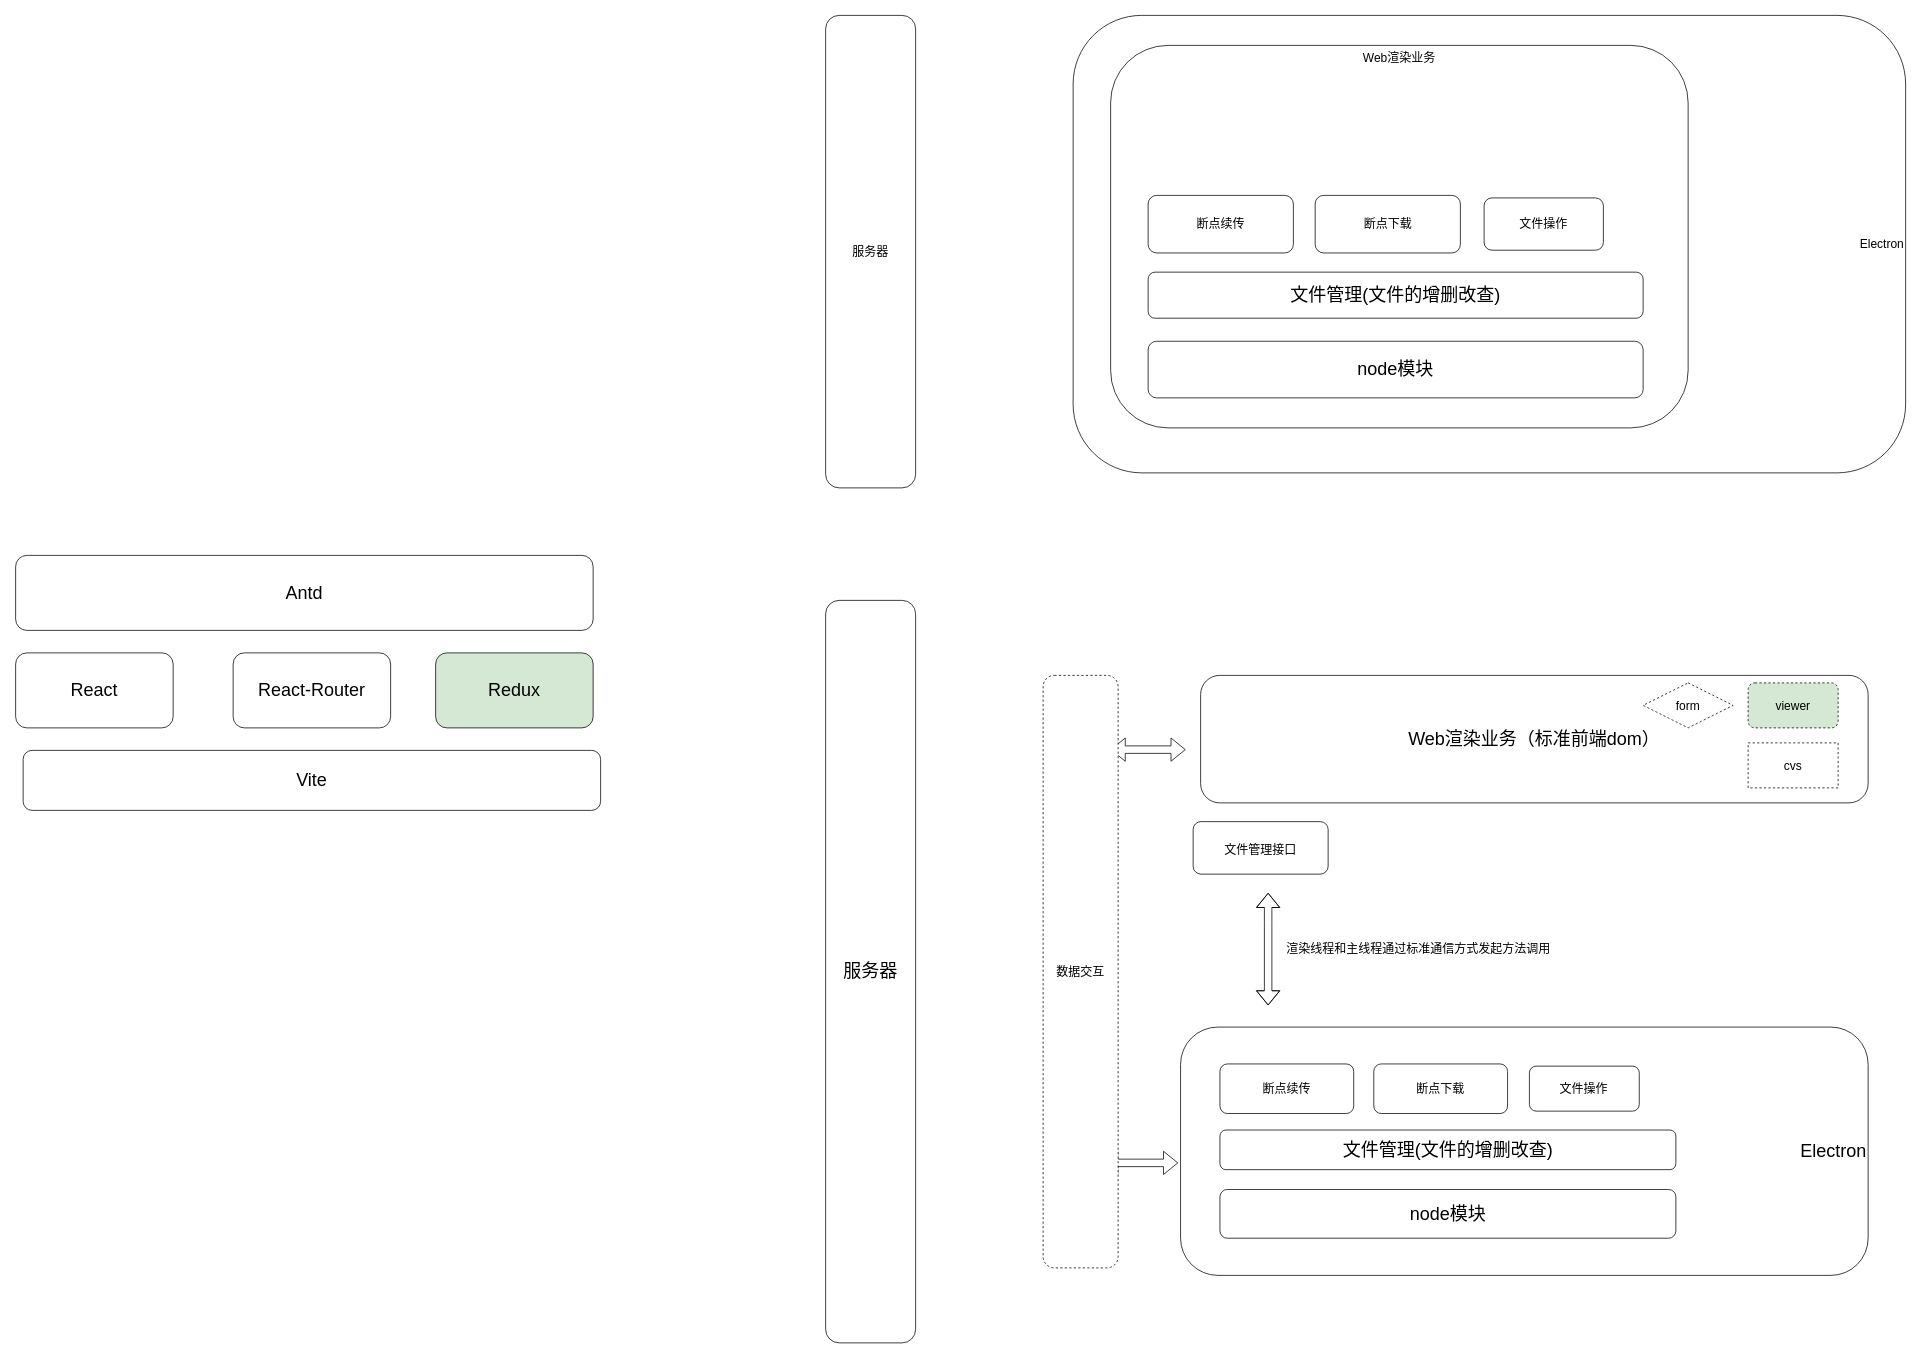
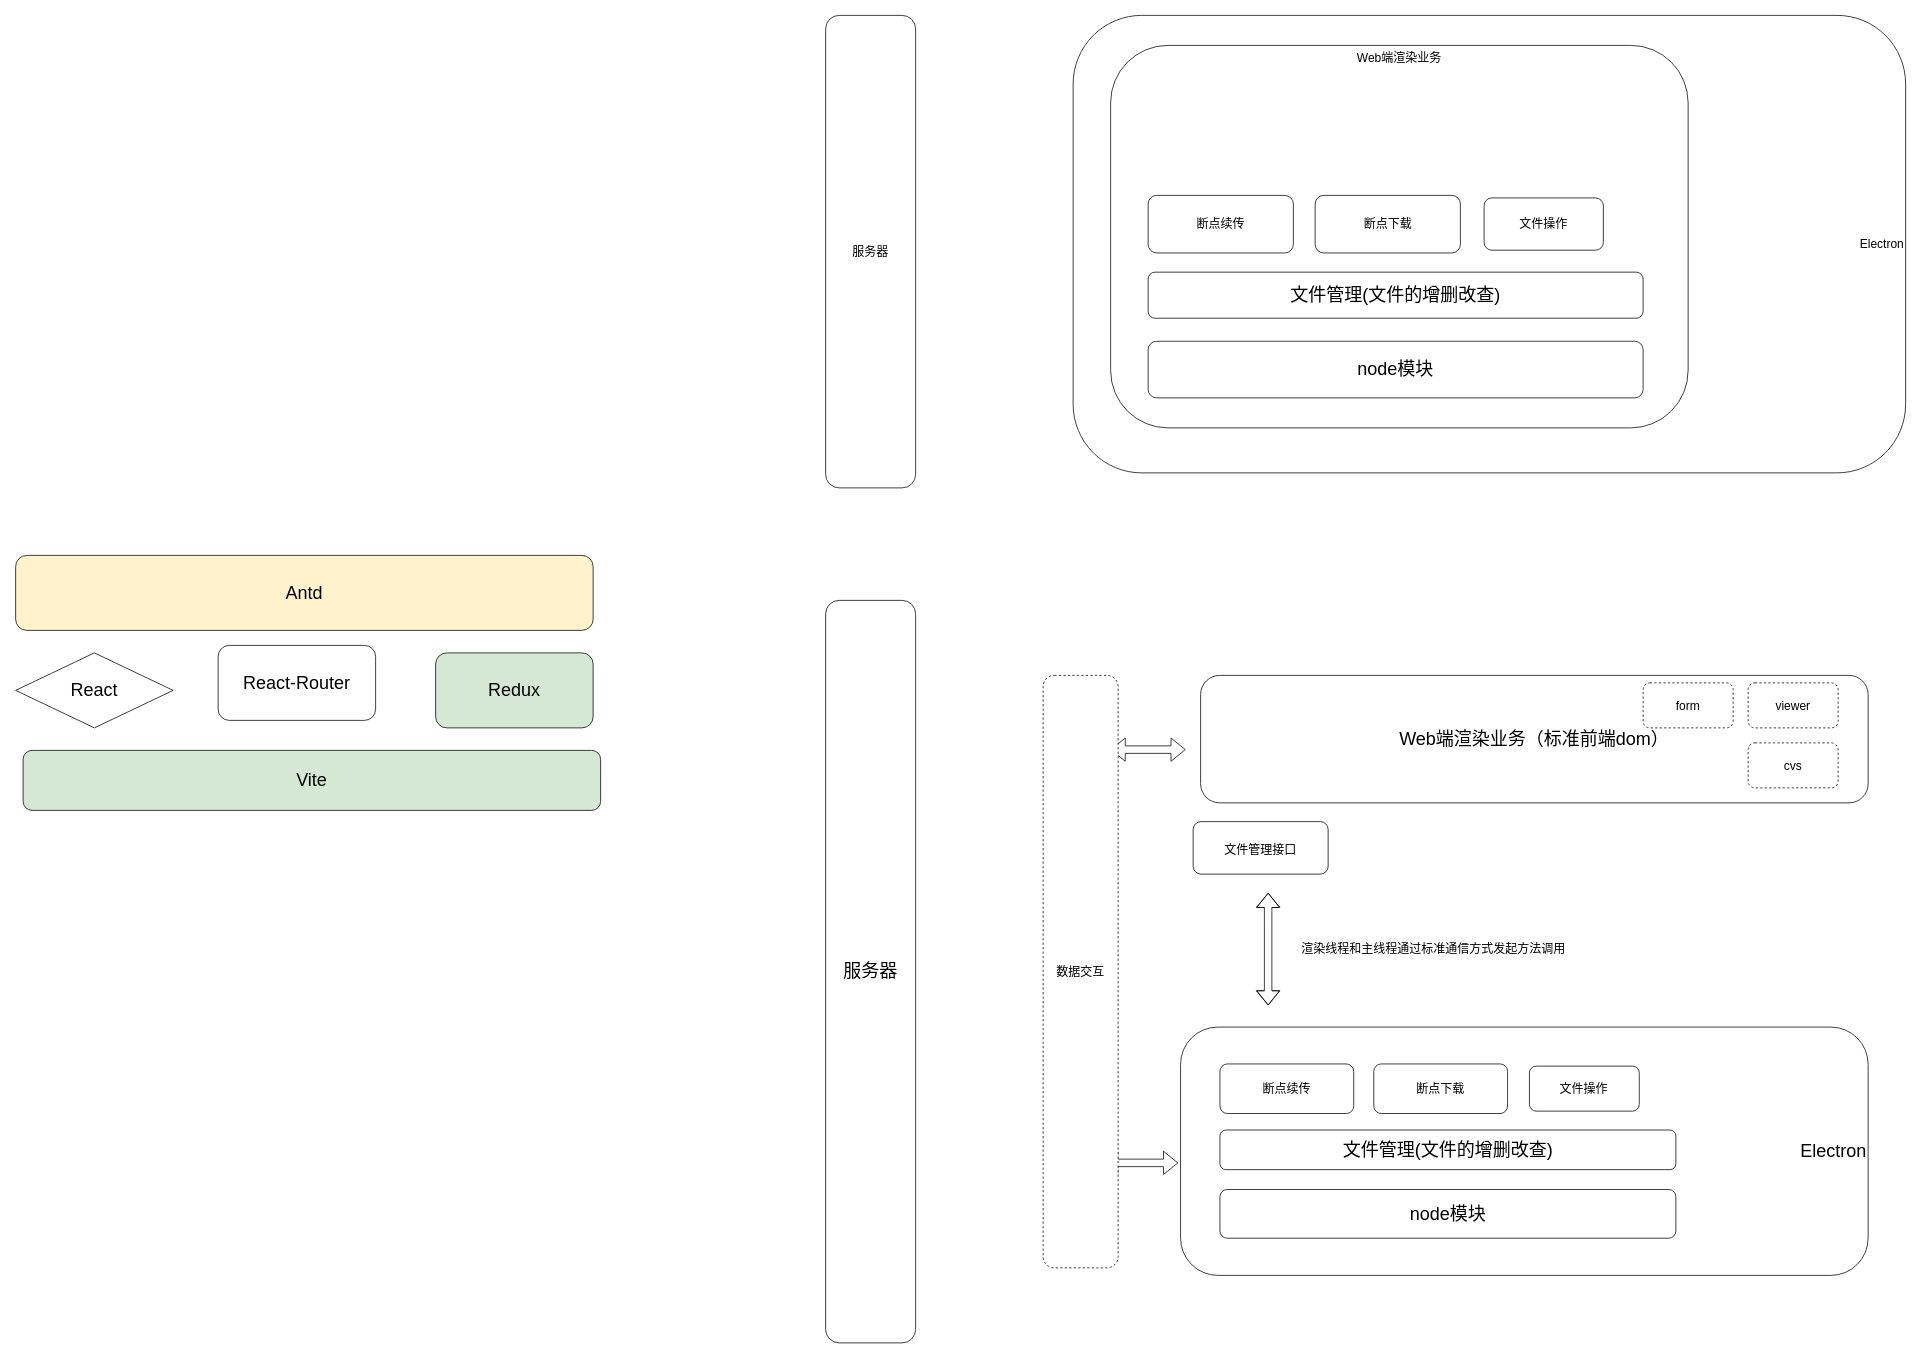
node "Web渲染业务": label "Web渲染业务" -> "Web端渲染业务"
node "Antd": fillcolor #ffffff -> #fff2cc
node "React": shape rounded rectangle -> diamond
node "React-Router": moved (312, 690) -> (297, 683)
node "form": shape diamond -> rounded rectangle
node "viewer": fillcolor #d5e8d4 -> #ffffff
node "Web渲染业务（标准前端dom）": label "Web渲染业务（标准前端dom）" -> "Web端渲染业务（标准前端dom）"
node "cvs": shape rectangle -> rounded rectangle
node "Vite": fillcolor #ffffff -> #d5e8d4
node "渲染线程和主线程通过标准通信方式发起方法调用": moved (1418, 949) -> (1433, 949)
